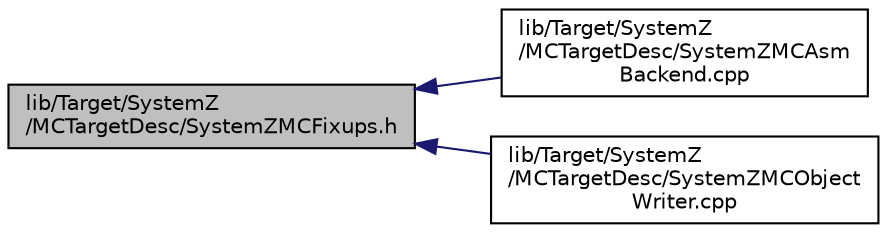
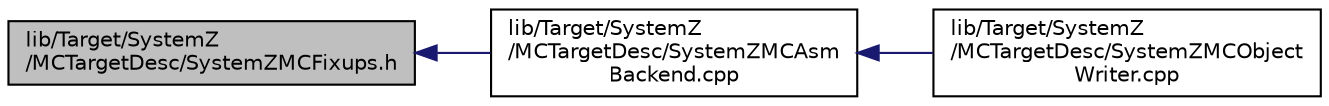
edge "lib/Target/SystemZ /MCTargetDesc/SystemZMCObject Writer.cpp" -> "lib/Target/SystemZ /MCTargetDesc/SystemZMCFixups.h": now "lib/Target/SystemZ /MCTargetDesc/SystemZMCObject Writer.cpp" -> "lib/Target/SystemZ /MCTargetDesc/SystemZMCAsm Backend.cpp"
